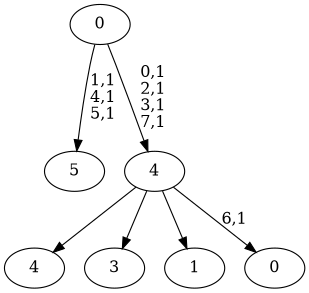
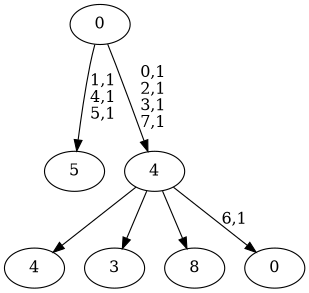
node "1": label "1" -> "8"
